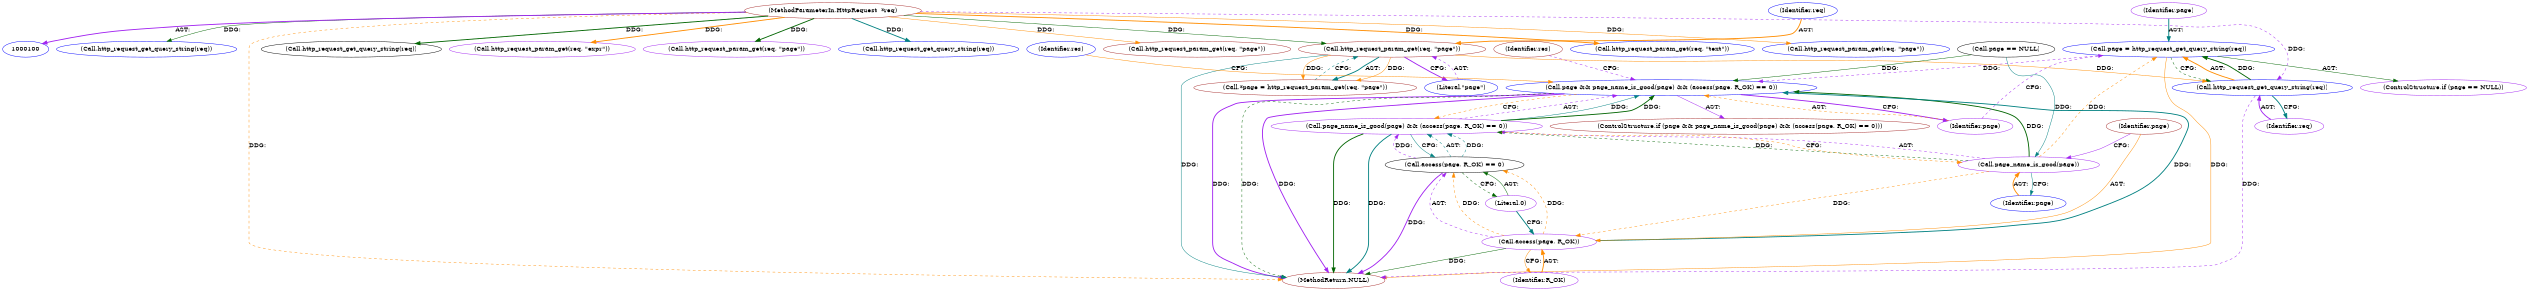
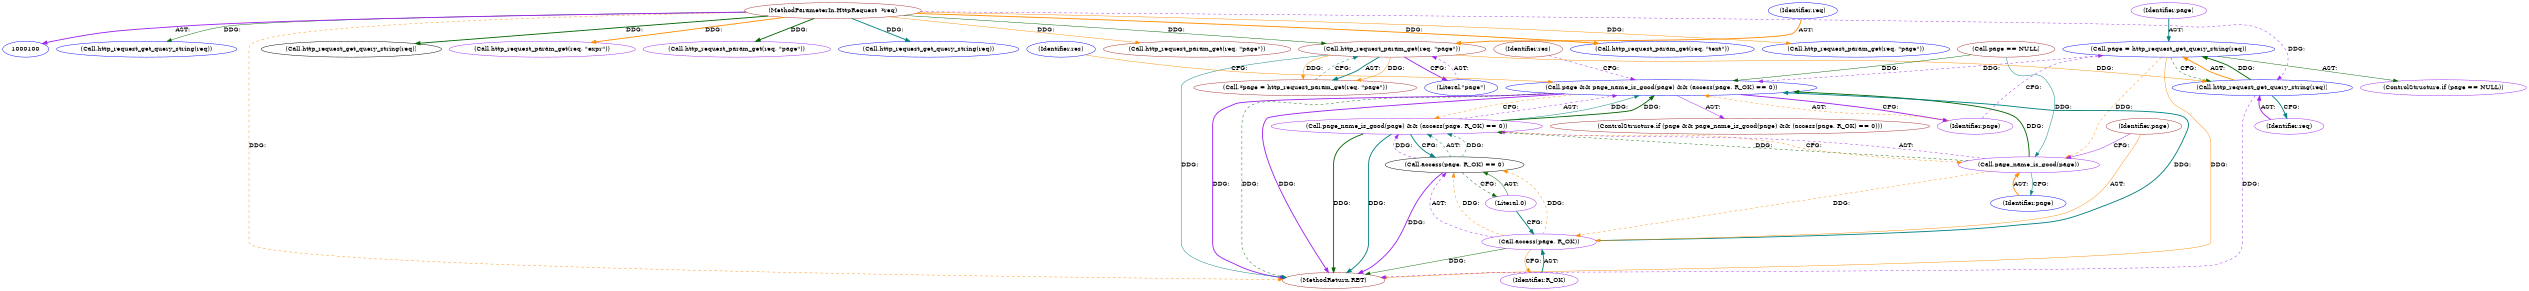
node "(Call,page == NULL)": color black -> brown
edge "(Call,page_name_is_good(page))" -> "(Call,page = http_request_get_query_string(req))": reversed
edge "(Call,page_name_is_good(page) && (access(page, R_OK) == 0))" -> "(Call,access(page, R_OK) == 0)": style solid -> bold
edge "(Identifier,R_OK)" -> "(Call,access(page, R_OK))": color darkorange -> teal
node "(MethodReturn,NULL)": label "(MethodReturn,NULL)" -> "(MethodReturn,RET)"
